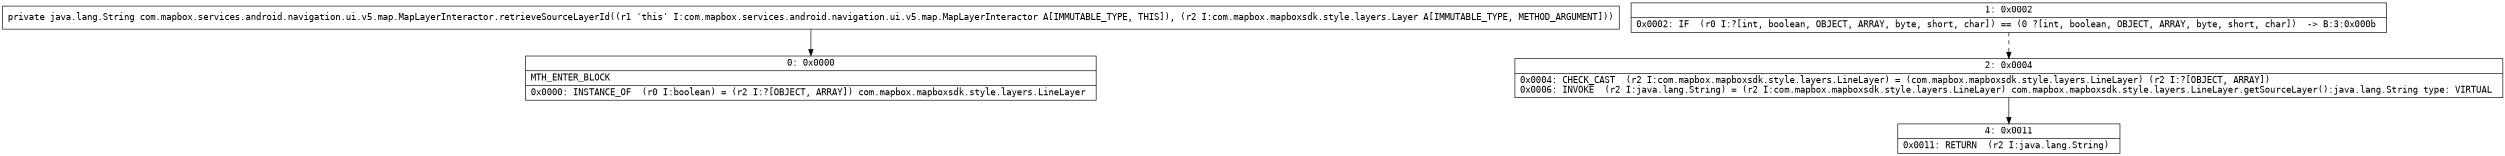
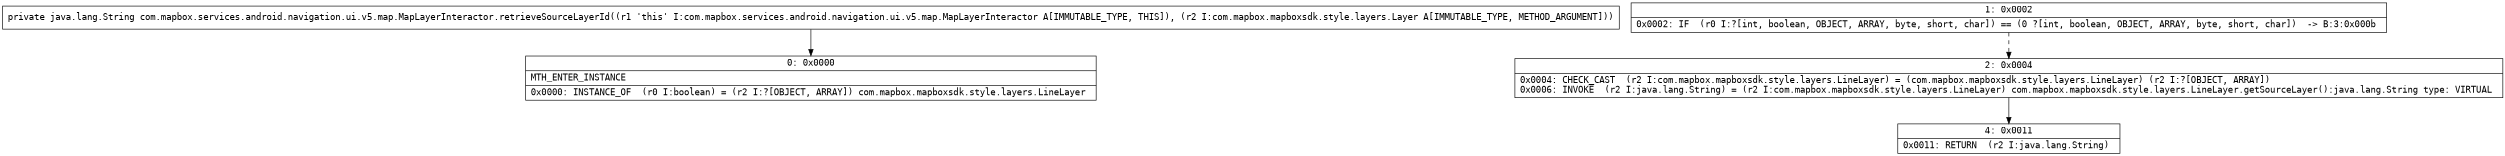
node "0: 0x0000": text "MTH_ENTER_BLOCK" -> "MTH_ENTER_INSTANCE"
